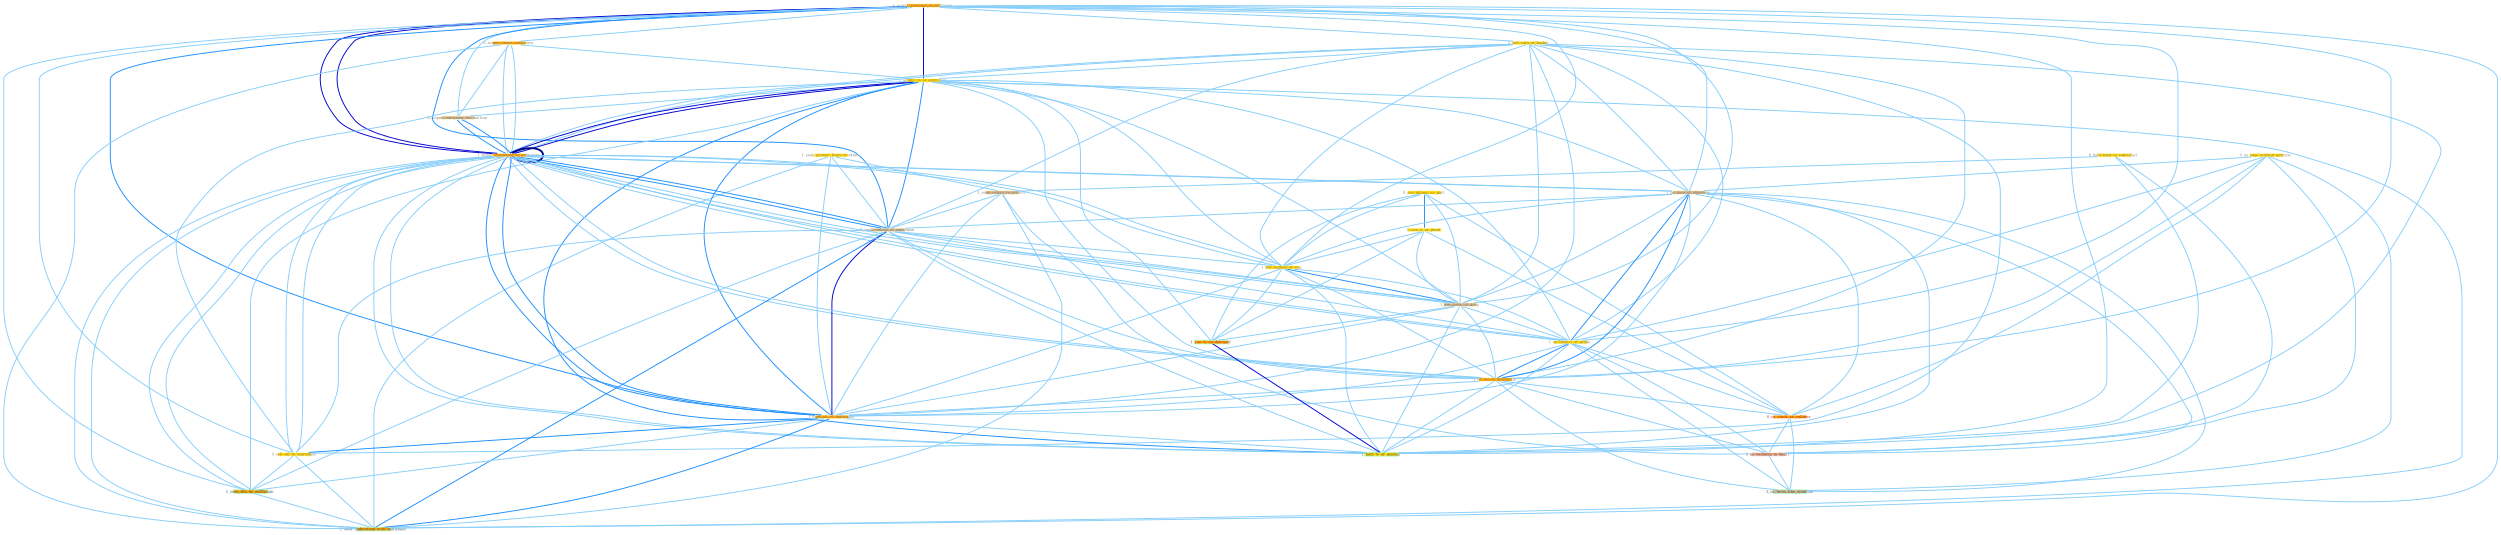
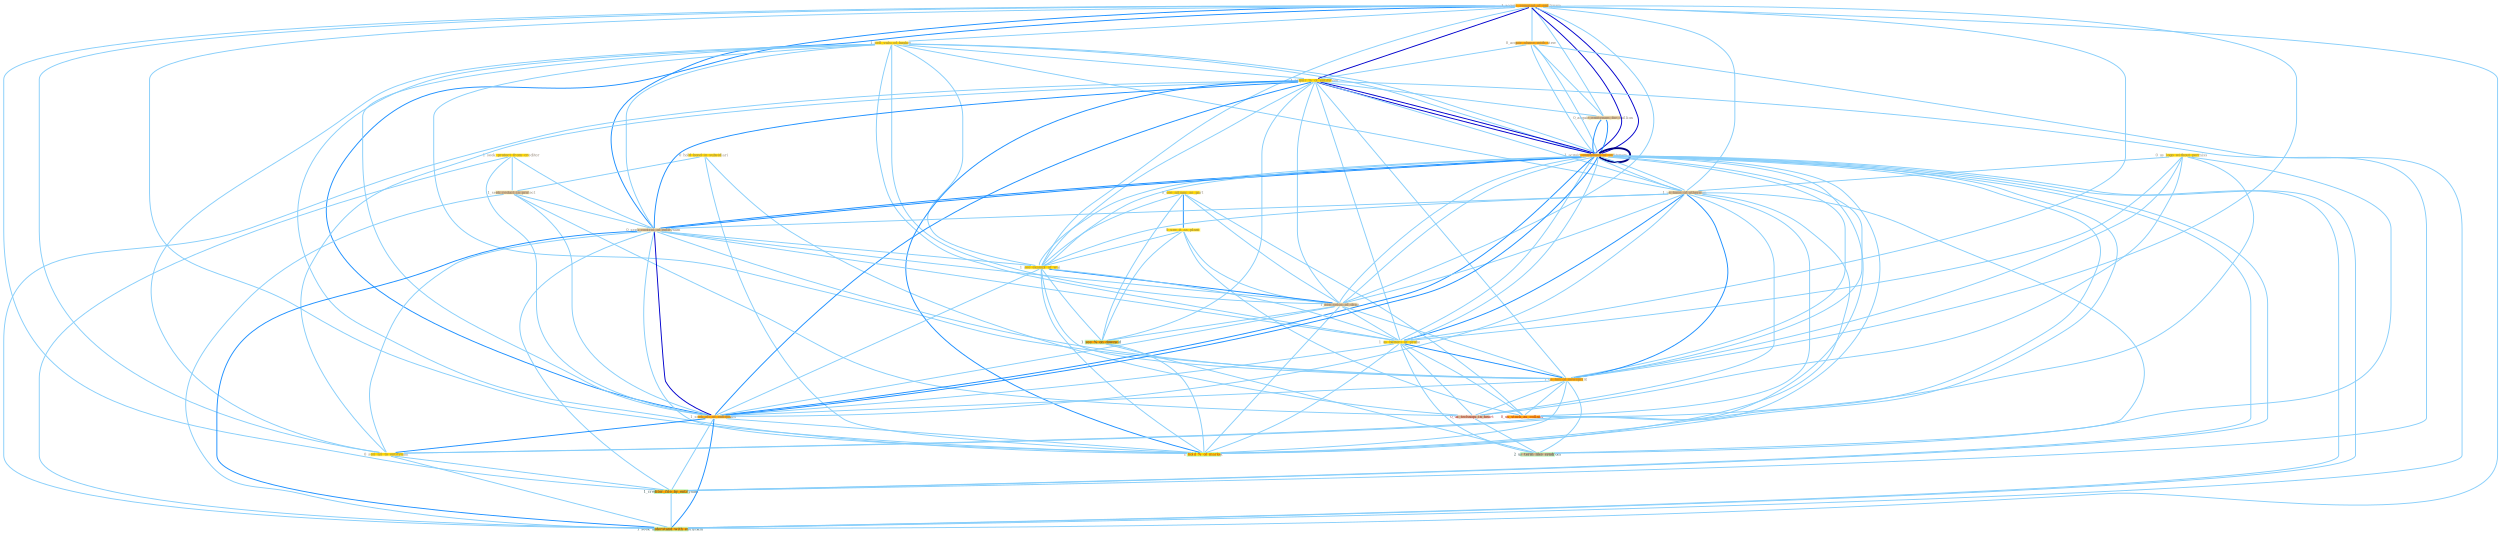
node "1_see_%_on_downsid": fontcolor #b22222 -> #2f4f4f
edge "1_see_%_on_downsid" -- "1_hold_%_of_market": color #0000cd -> #87cefa
edge "0_us_stock_as_collater" -- "0_us_techniqu_in_heart": removed
node "1_hold_%_of_market": fontcolor #2f4f4f -> #b22222
edge "0_us_stock_as_collater" -- "2_us_term_like_syndrom": now "1_see_%_on_downsid" -- "2_us_term_like_syndrom"
node "1_seen_file_by_entitynam": label "1_seen_file_by_entitynam" -> "1_creditor_file_by_entitynam"
